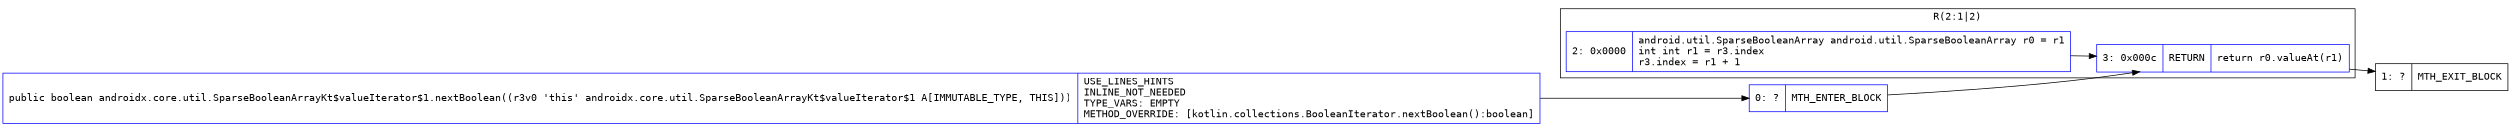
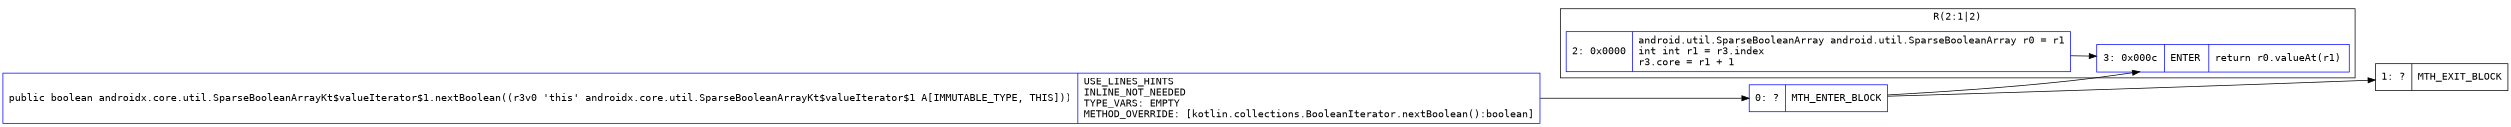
node "3: 0x000c": text "RETURN" -> "ENTER"
node "2: 0x0000": text "r3.index = r1 + 1" -> "r3.core = r1 + 1"
edge "3: 0x000c" -> "1: ?": now "0: ?" -> "1: ?"
